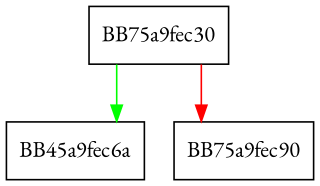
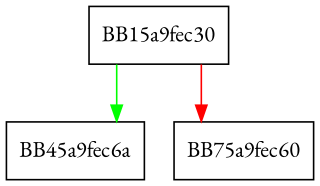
node "BB75a9fec30": label "BB75a9fec30" -> "BB15a9fec30"
node "BB75a9fec90": label "BB75a9fec90" -> "BB75a9fec60"
